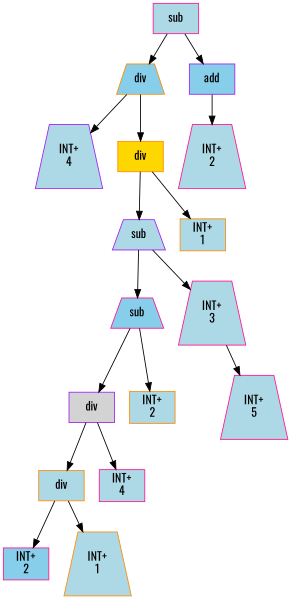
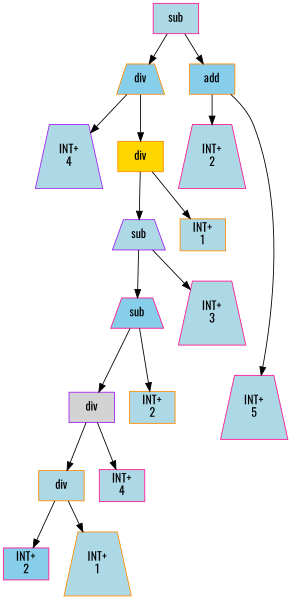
node "add": color purple -> darkorange
edge "INT+ 3" -> "INT+ 5": now "add" -> "INT+ 5"
